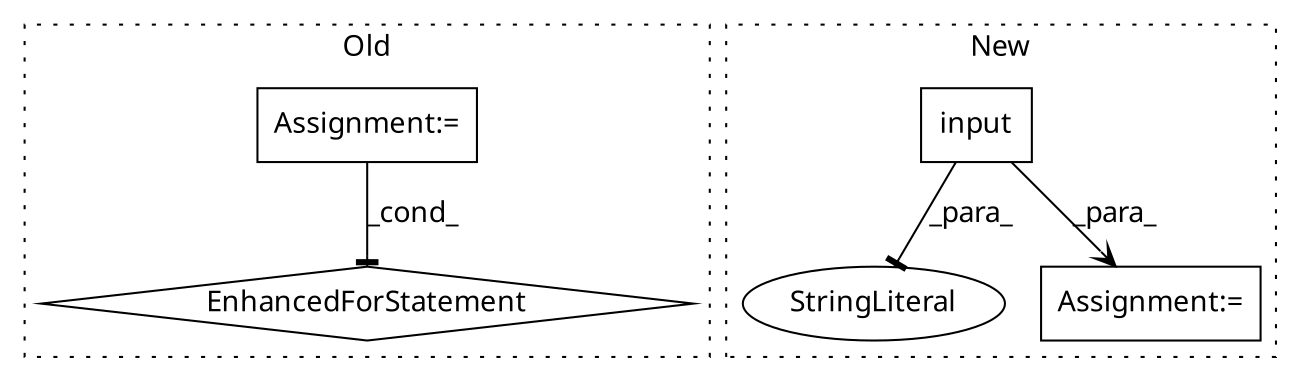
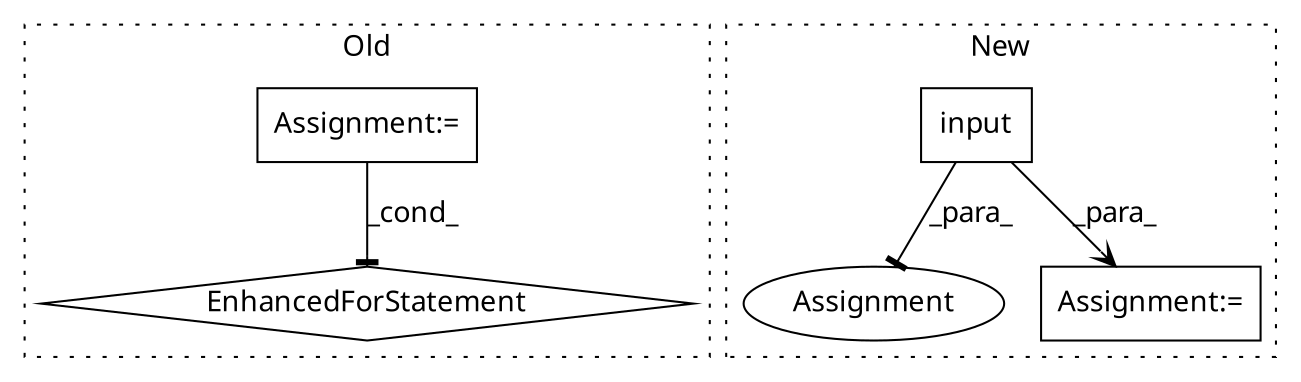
node "StringLiteral": label "StringLiteral" -> "Assignment"
